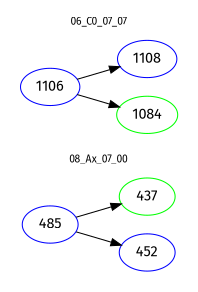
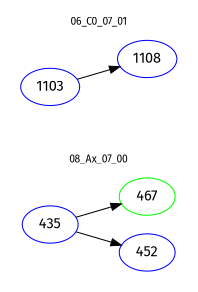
cluster "06_C0_07_07": label "06_C0_07_07" -> "06_C0_07_01"
node "1106": label "1106" -> "1103"
node "1084": removed
node "437": label "437" -> "467"
node "485": label "485" -> "435"
